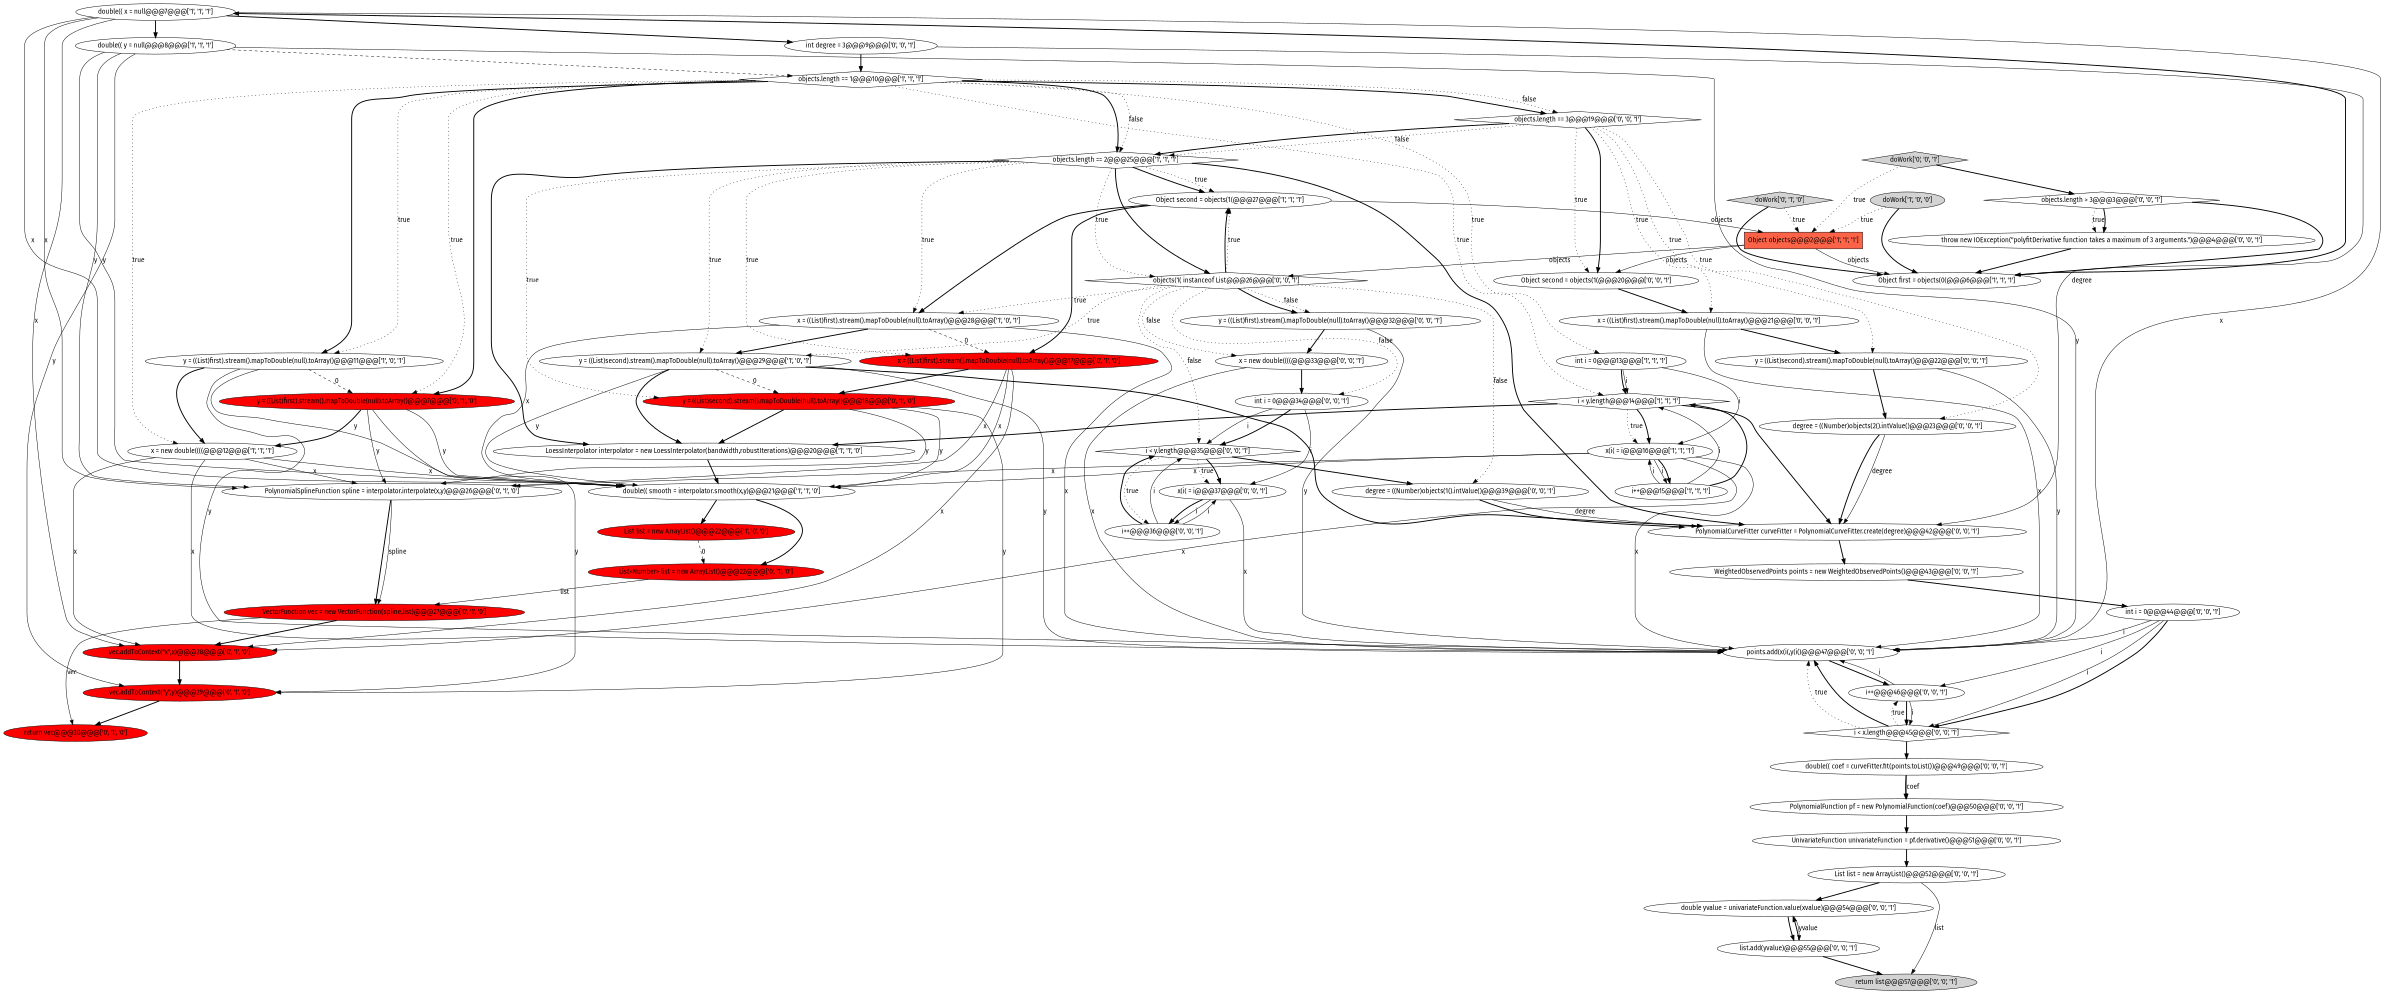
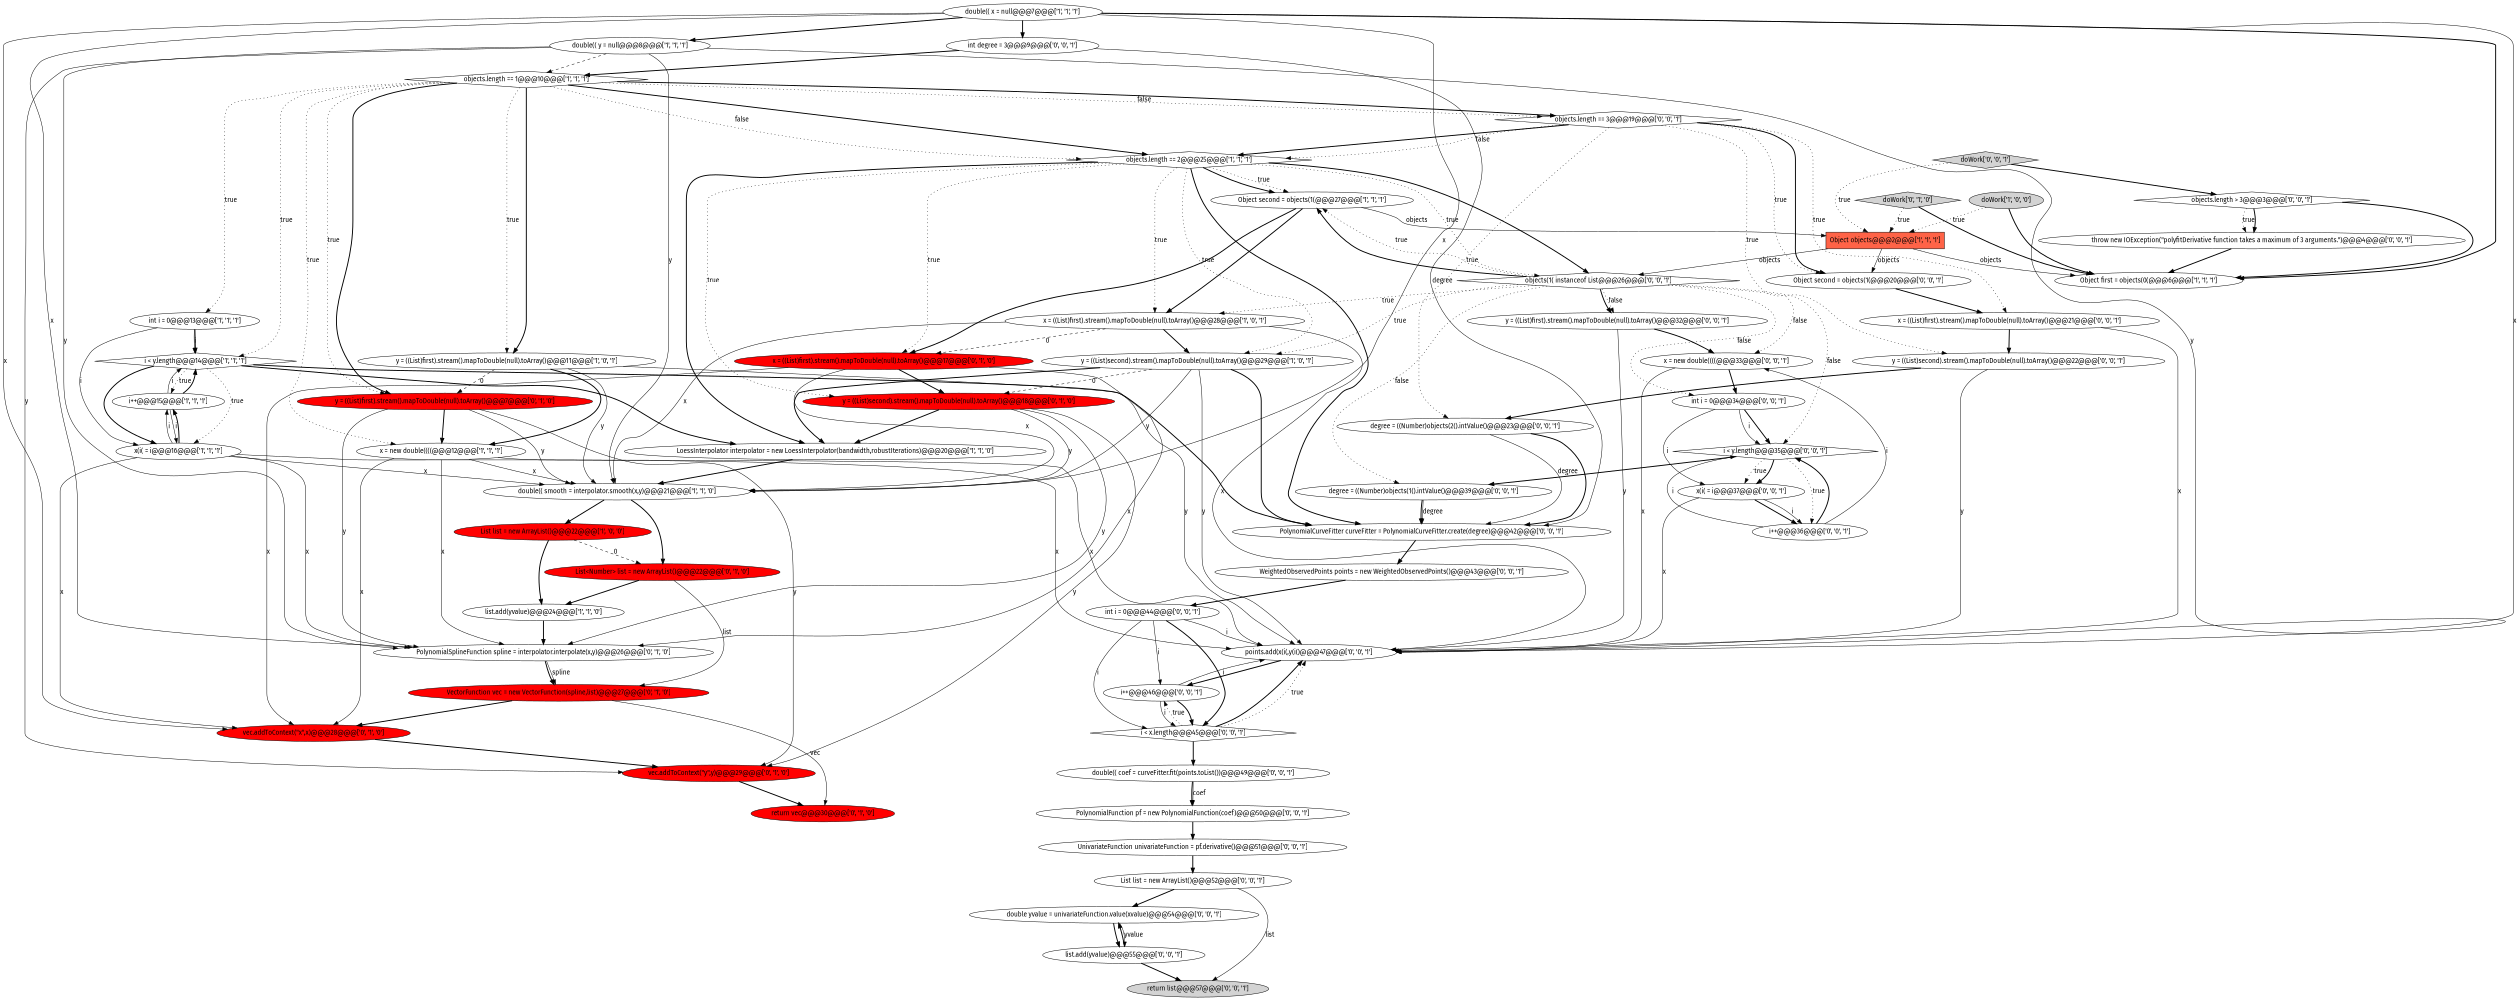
edge "Object first = objects(0(@@@6@@@['1', '1', '1']" -> "double(( x = null@@@7@@@['1', '1', '1']": reversed
edge "i < y.length@@@14@@@['1', '1', '1']" -> "i++@@@15@@@['1', '1', '1']": added, label "true"
edge "i++@@@36@@@['0', '0', '1']" -> "x(i( = i@@@37@@@['0', '0', '1']": now "i++@@@36@@@['0', '0', '1']" -> "x = new double((((@@@33@@@['0', '0', '1']"
node "list.add(yvalue)@@@24@@@['1', '1', '0']": added
